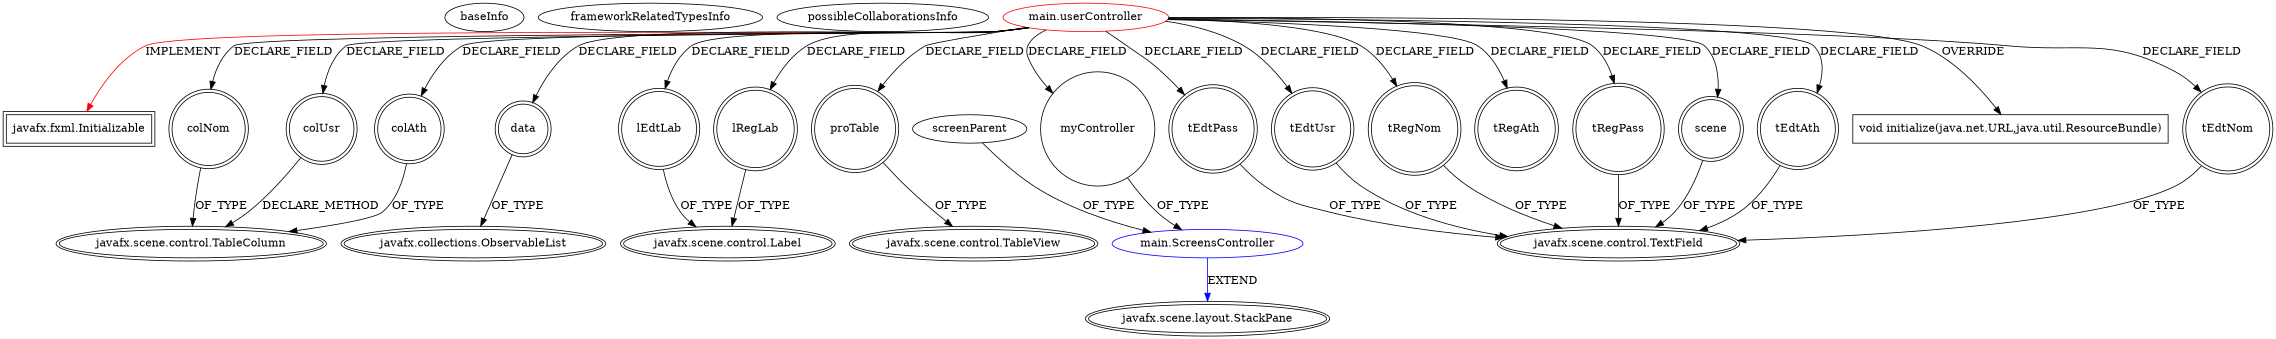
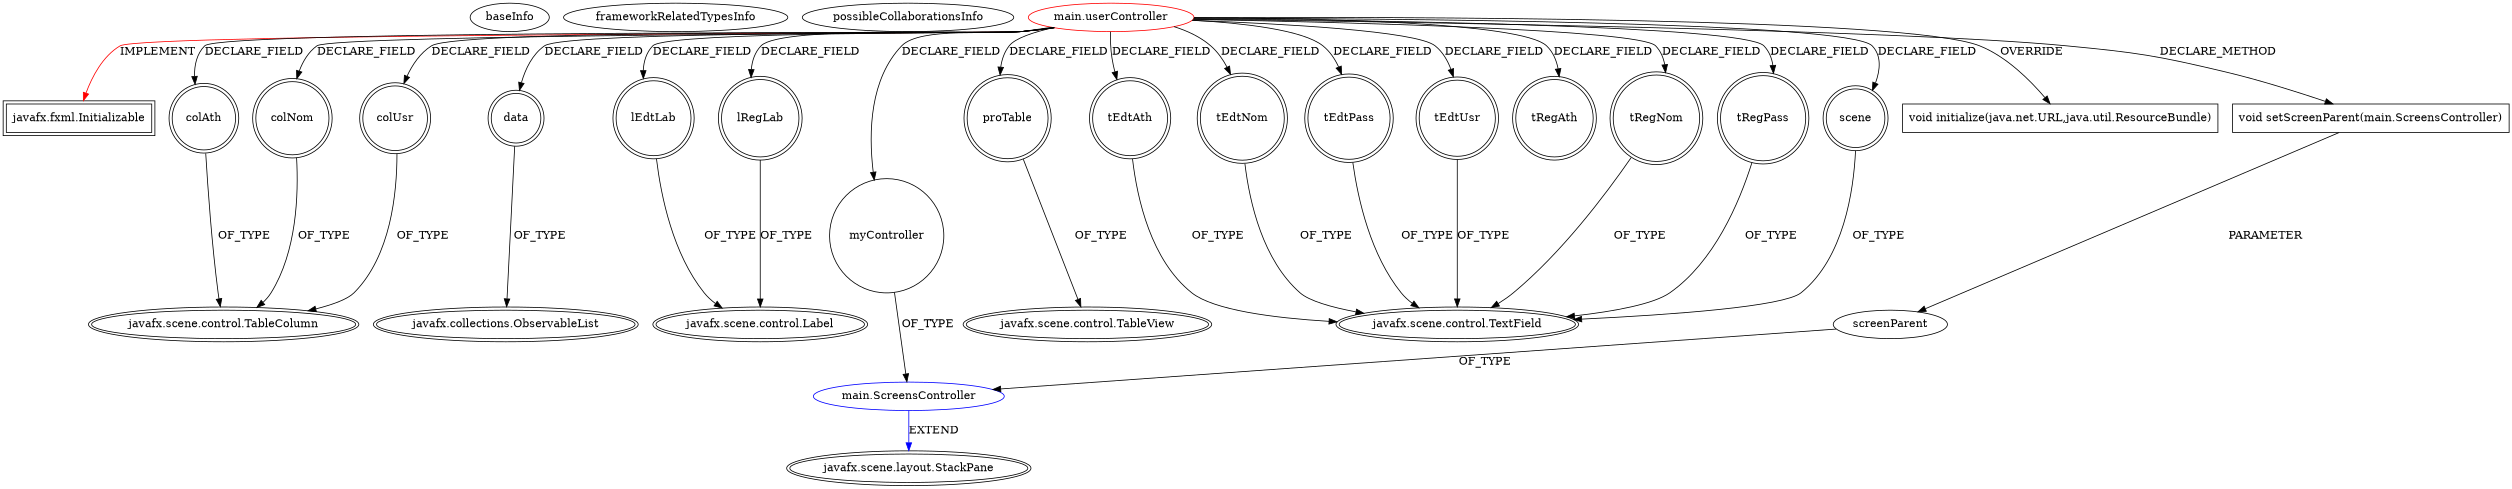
node "void setScreenParent(main.ScreensController)": added
edge "colUsr" -> "javafx.scene.control.TableColumn": label "DECLARE_METHOD" -> "OF_TYPE"
